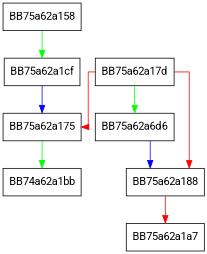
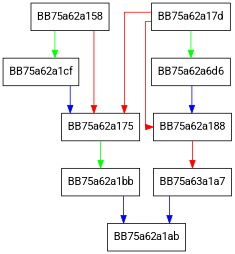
edge "BB75a62a158" -> "BB75a62a175": added
node "BB74a62a1bb": label "BB74a62a1bb" -> "BB75a62a1bb"
node "BB75a62a1ab": added
node "BB75a62a1a7": label "BB75a62a1a7" -> "BB75a63a1a7"
